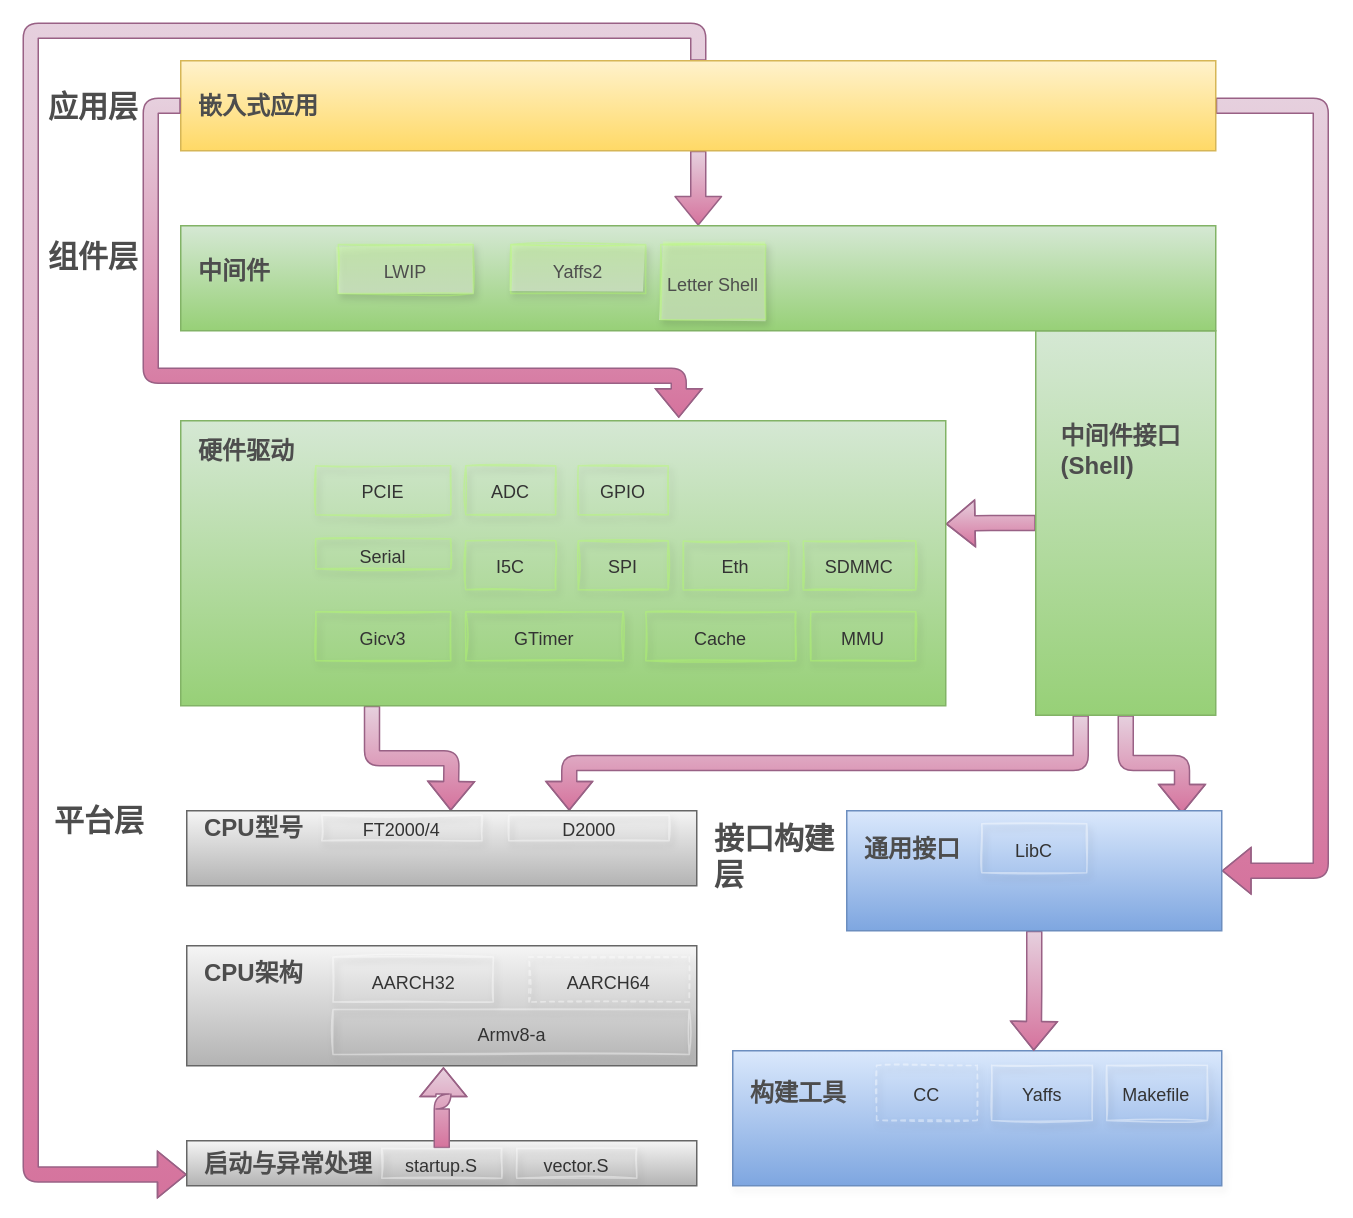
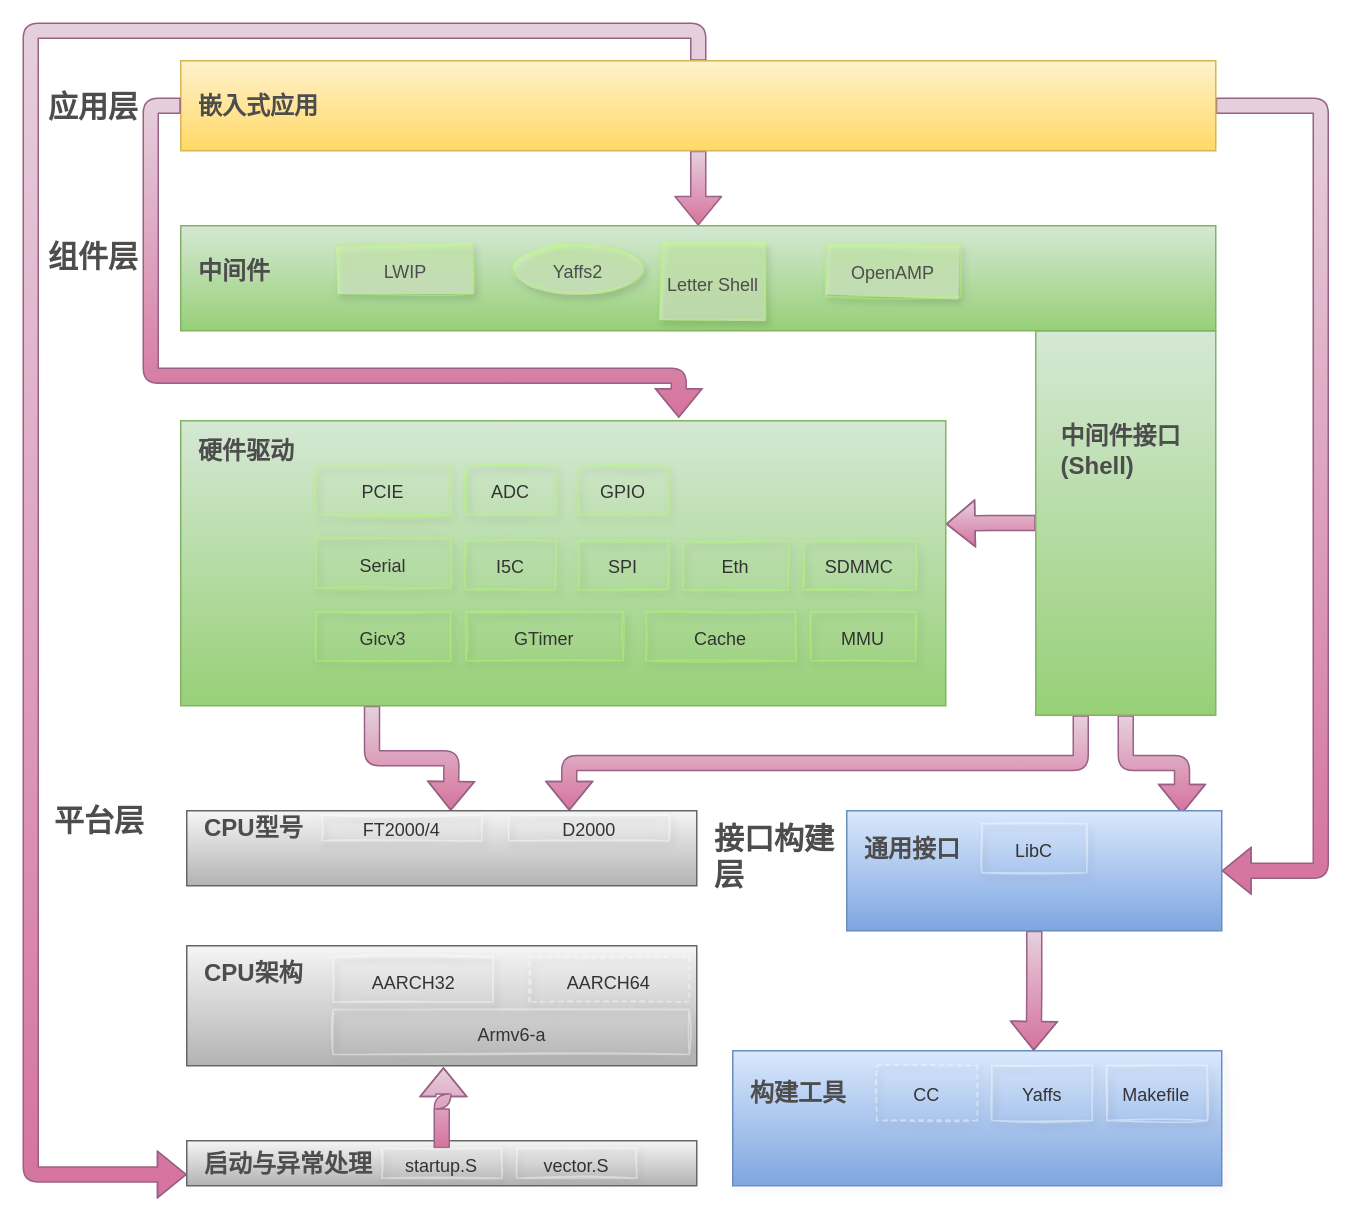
node "Yaffs2": shape rectangle -> ellipse
node "OpenAMP": added
node "Serial": size 135x30 -> 135x49
node "Armv8-a": label "Armv8-a" -> "Armv6-a"
